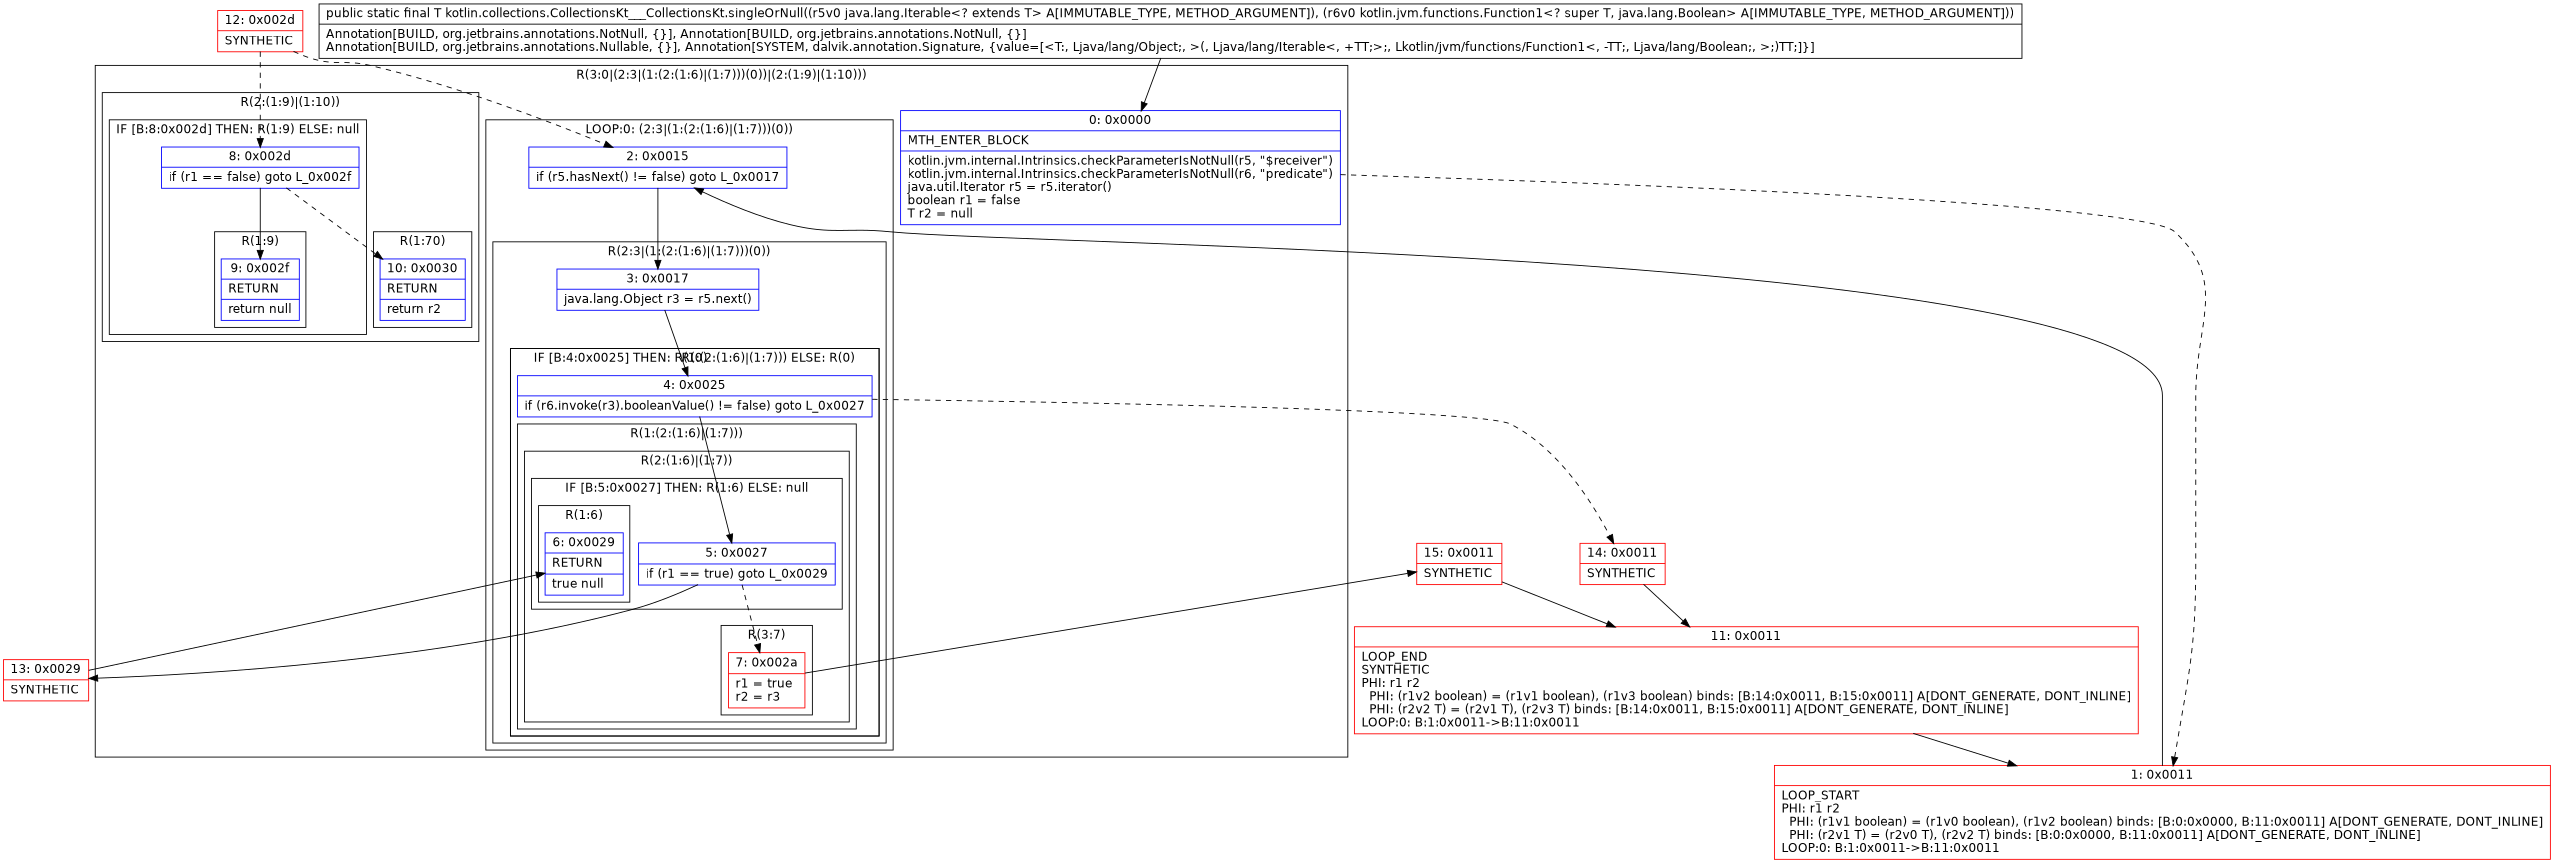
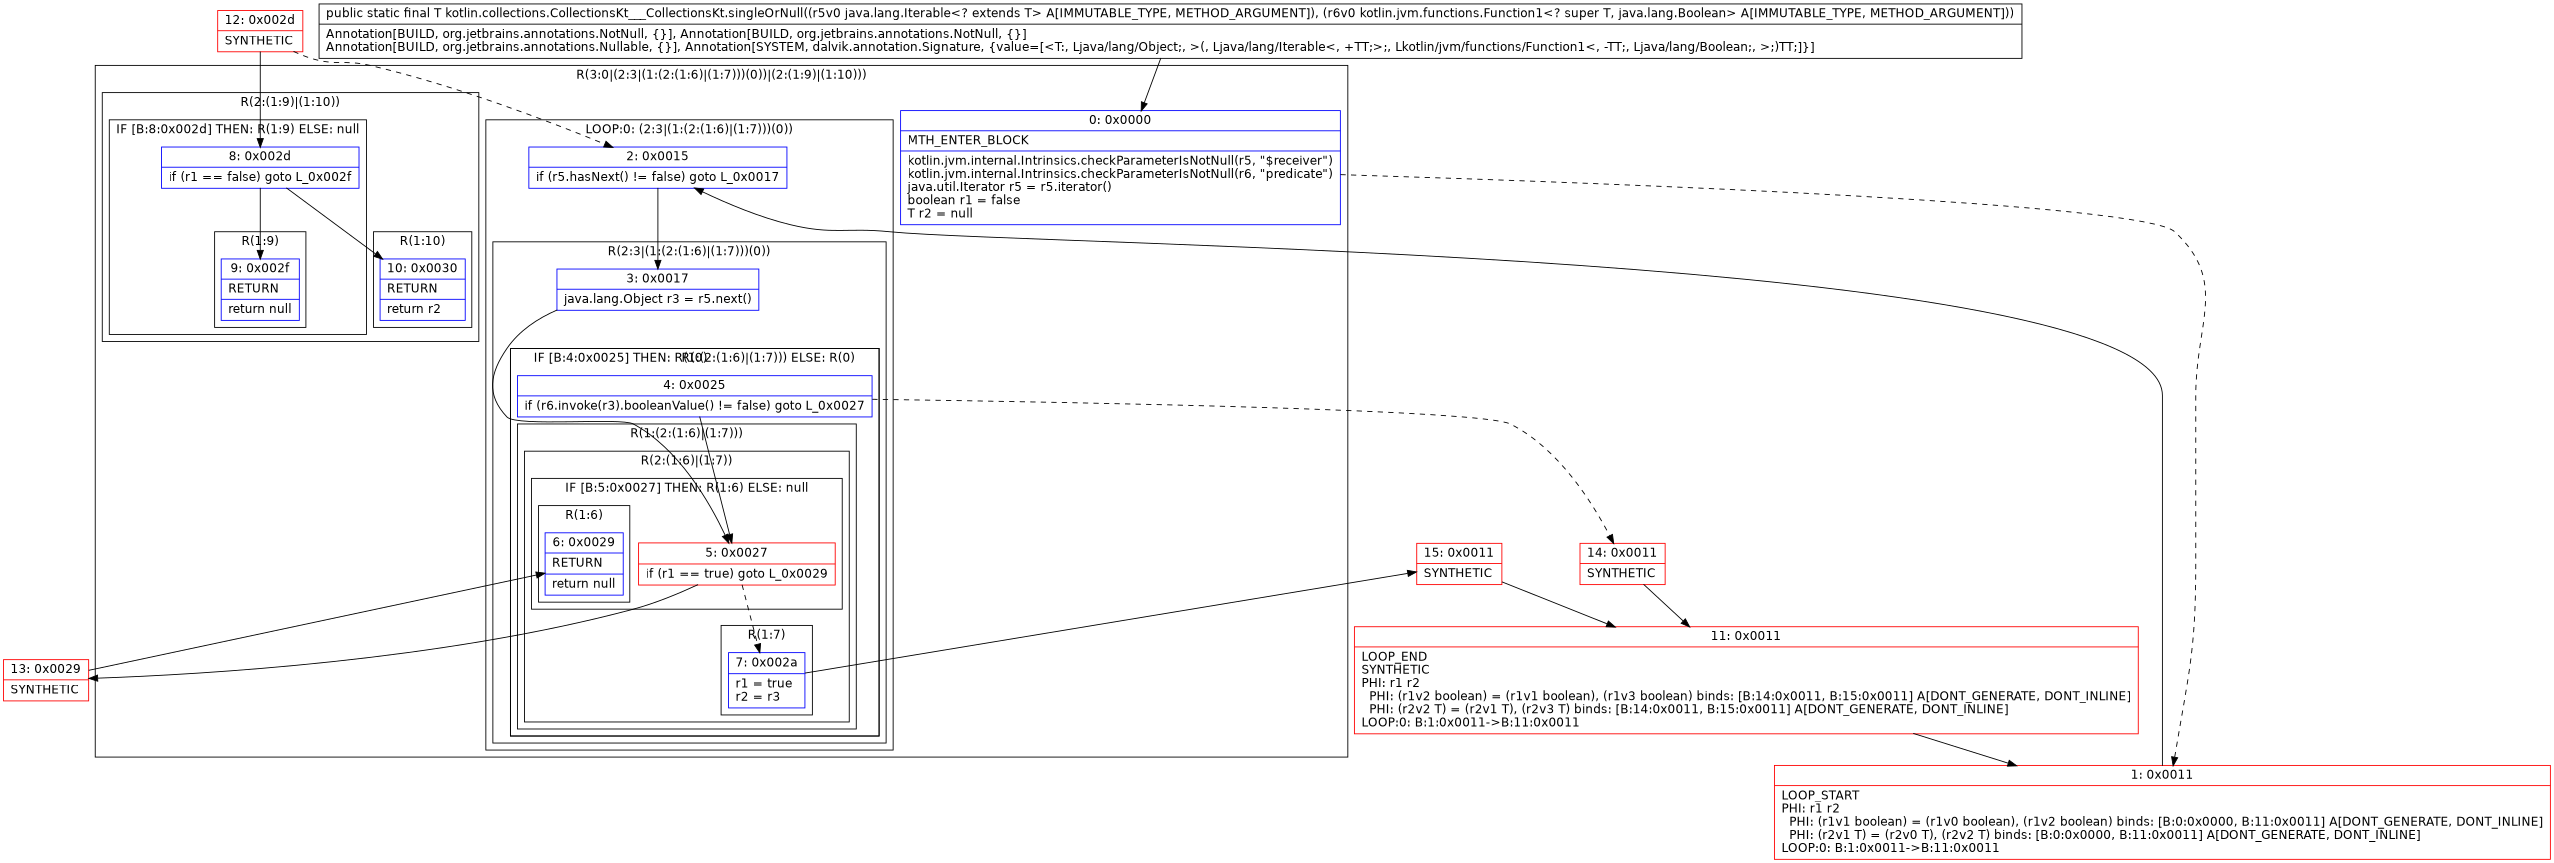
edge "12: 0x002d" -> "8: 0x002d": style dashed -> solid
edge "8: 0x002d" -> "10: 0x0030": style dashed -> solid
cluster "R(1:70)": label "R(1:70)" -> "R(1:10)"
edge "3: 0x0017" -> "4: 0x0025": now "3: 0x0017" -> "5: 0x0027"
node "5: 0x0027": color blue -> red
node "6: 0x0029": text "true null" -> "return null"
cluster "R(3:7)": label "R(3:7)" -> "R(1:7)"
node "7: 0x002a": color red -> blue
